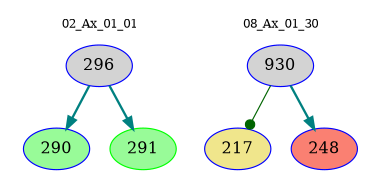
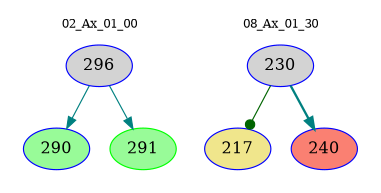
cluster "02_Ax_01_01": label "02_Ax_01_01" -> "02_Ax_01_00"
node "930": label "930" -> "230"
edge "296" -> "290": style bold -> solid
edge "296" -> "291": style bold -> solid
node "248": label "248" -> "240"
